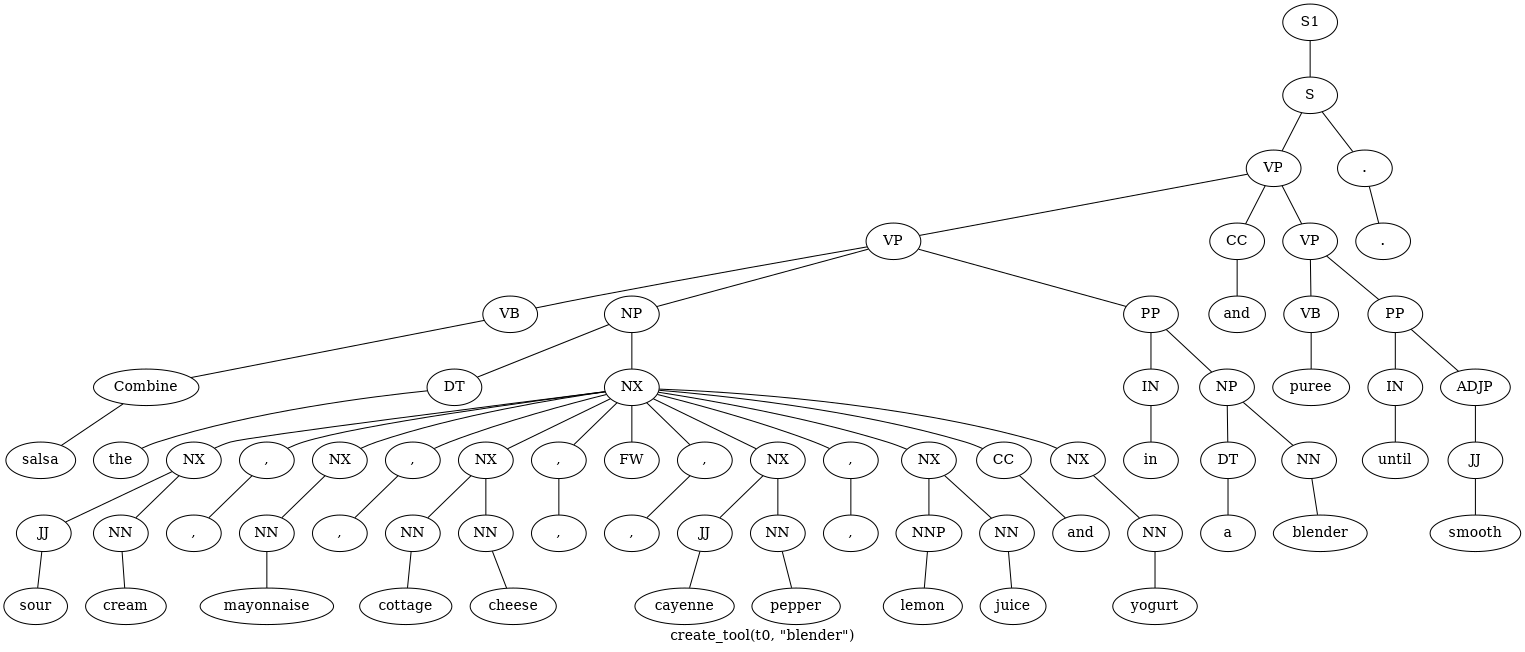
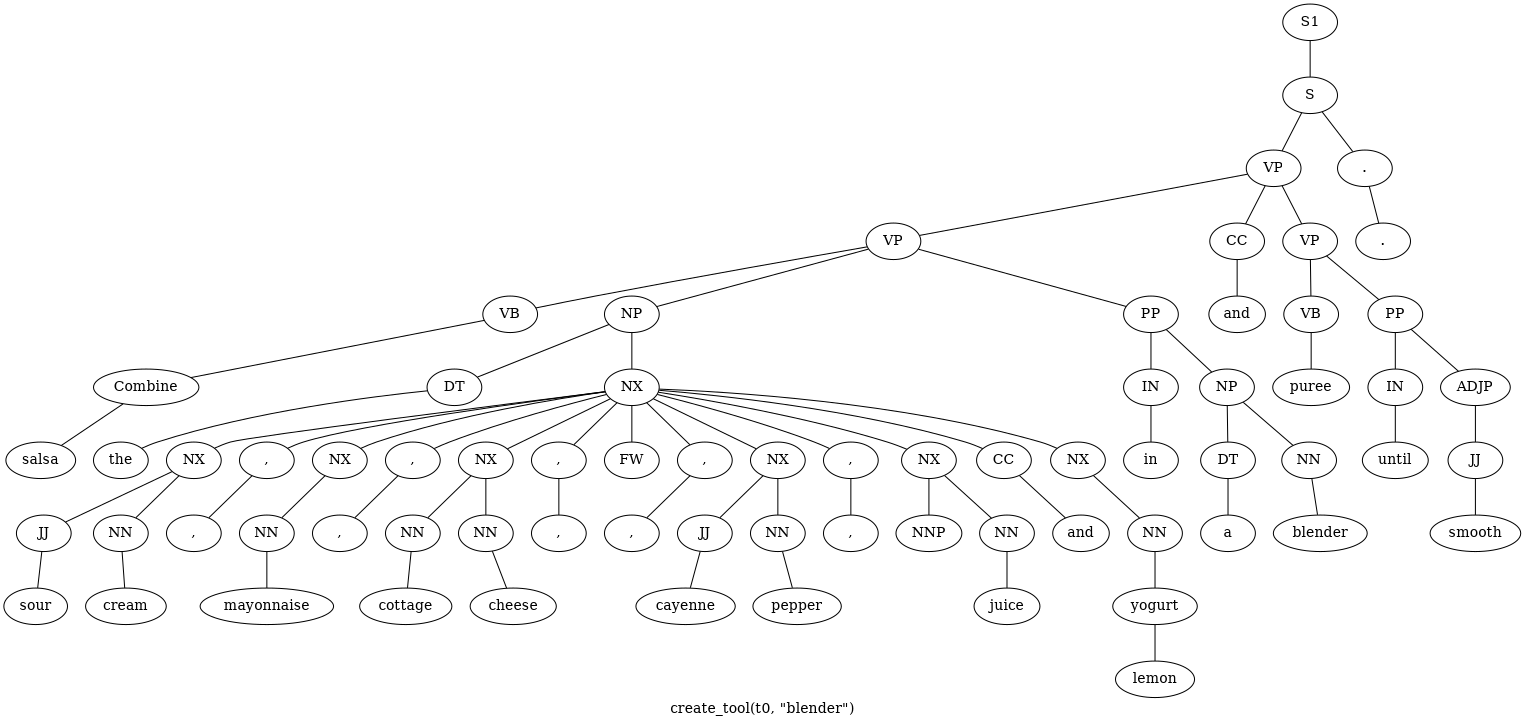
edge "NNP" -- "lemon": now "yogurt" -- "lemon"
